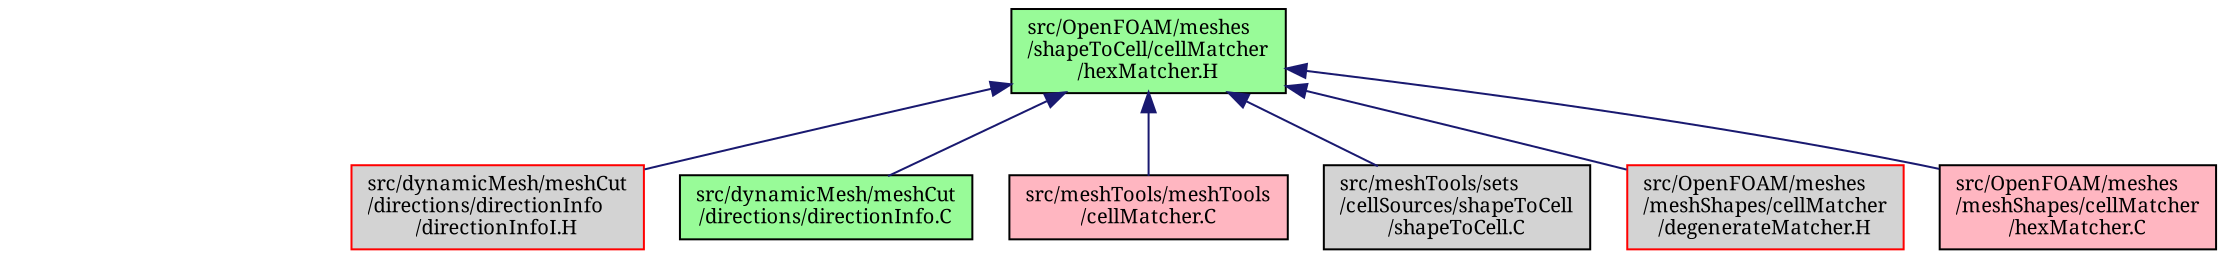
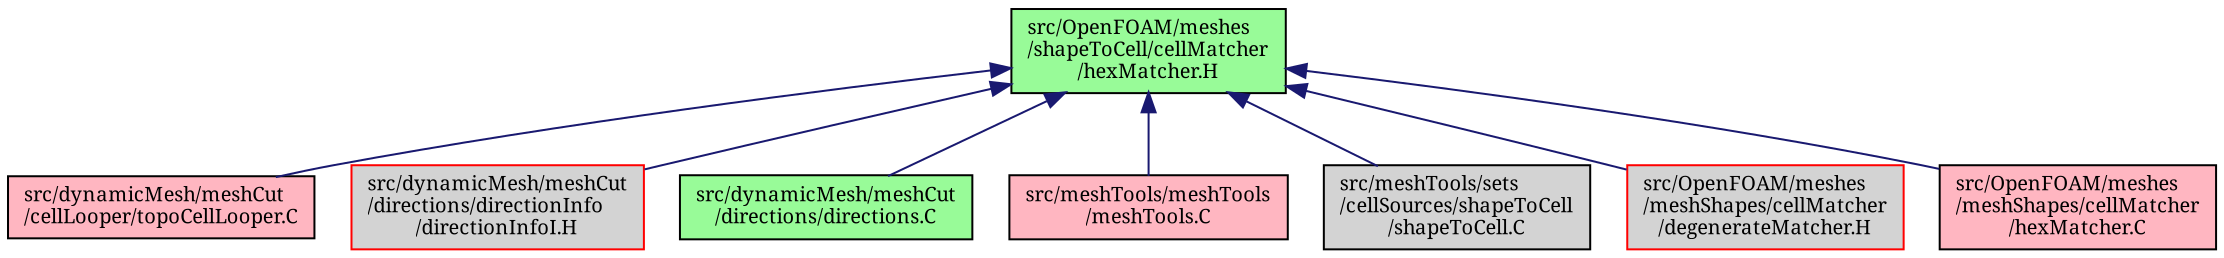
node "src/dynamicMesh/meshCut /cellLooper/topoCellLooper.C": added
node "src/dynamicMesh/meshCut /directions/directionInfo.C": label "src/dynamicMesh/meshCut /directions/directionInfo.C" -> "src/dynamicMesh/meshCut /directions/directions.C"
node "src/meshTools/meshTools /cellMatcher.C": label "src/meshTools/meshTools /cellMatcher.C" -> "src/meshTools/meshTools /meshTools.C"
